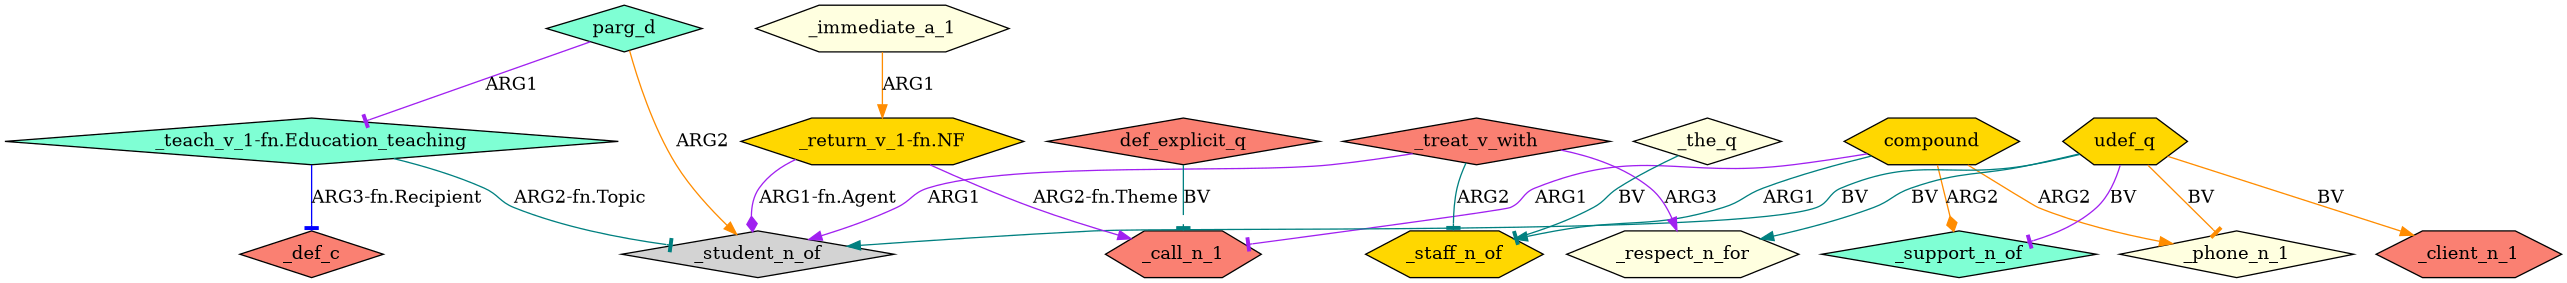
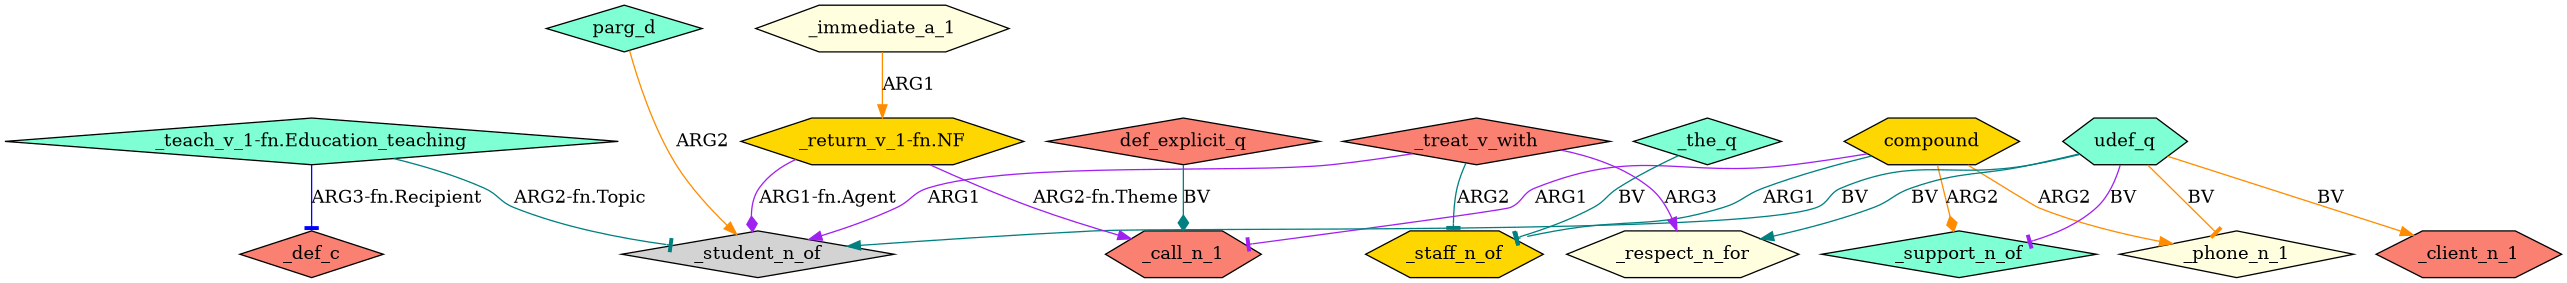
edge "parg_d" -> "_teach_v_1-fn.Education_teaching": removed, label "ARG1"
node "_the_q": fillcolor lightyellow -> aquamarine
node "udef_q": fillcolor gold -> aquamarine
edge "def_explicit_q" -> "_call_n_1": arrowhead tee -> diamond
edge "compound" -> "_staff_n_of": arrowhead normal -> tee
